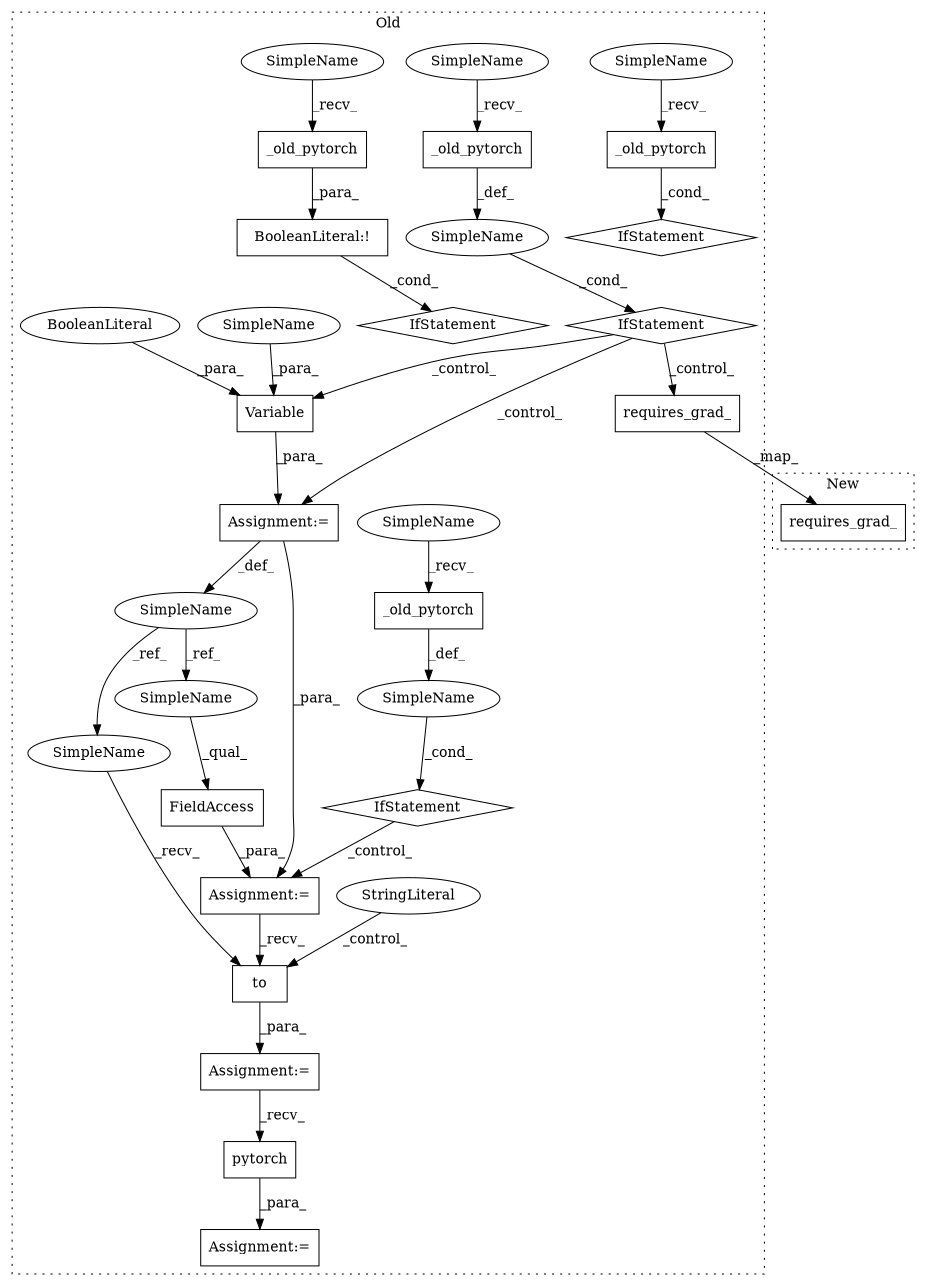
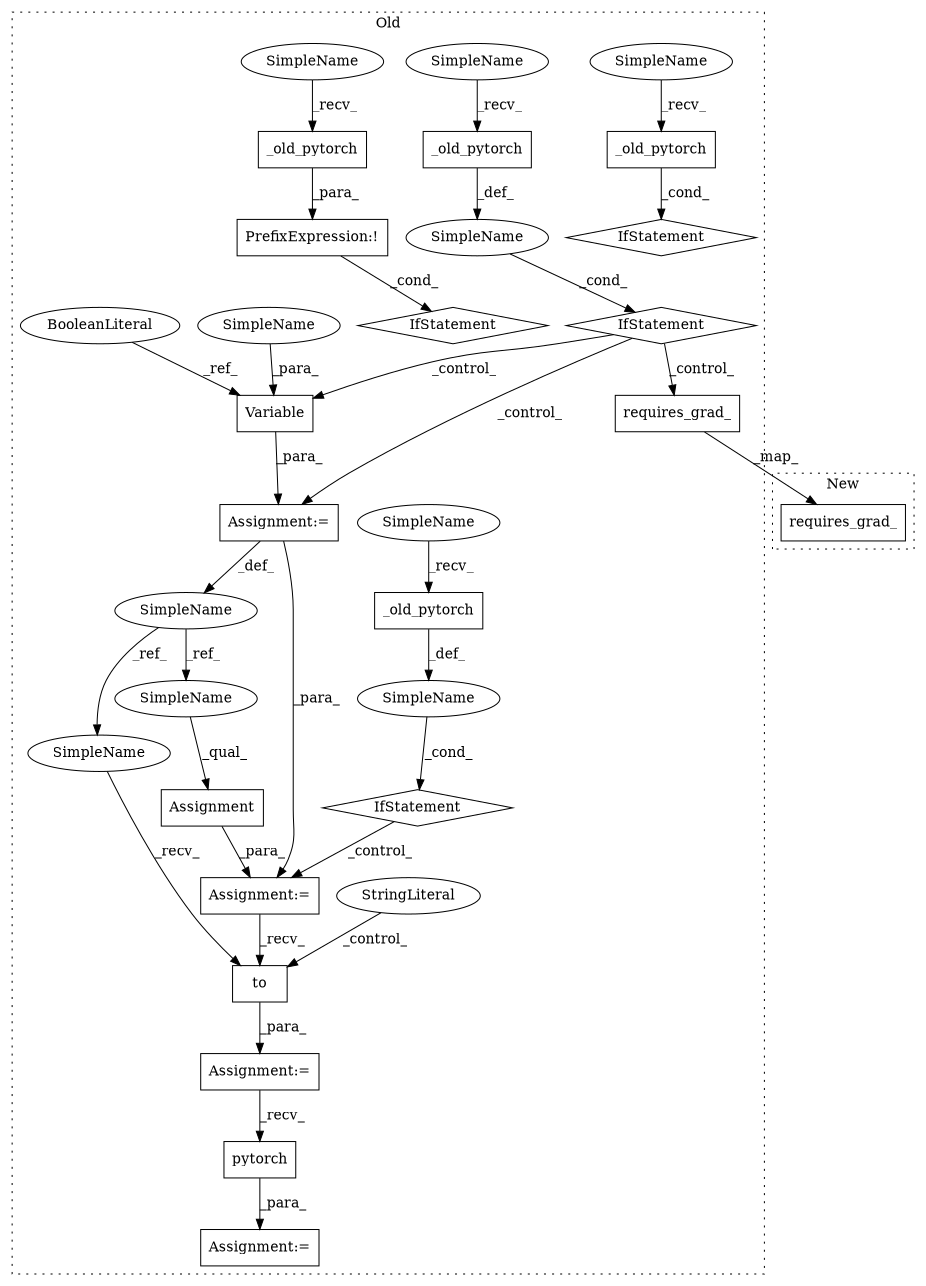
node "BooleanLiteral:!": label "BooleanLiteral:!" -> "PrefixExpression:!"
edge "BooleanLiteral" -> "Variable": label "_para_" -> "_ref_"
node "FieldAccess": label "FieldAccess" -> "Assignment"
